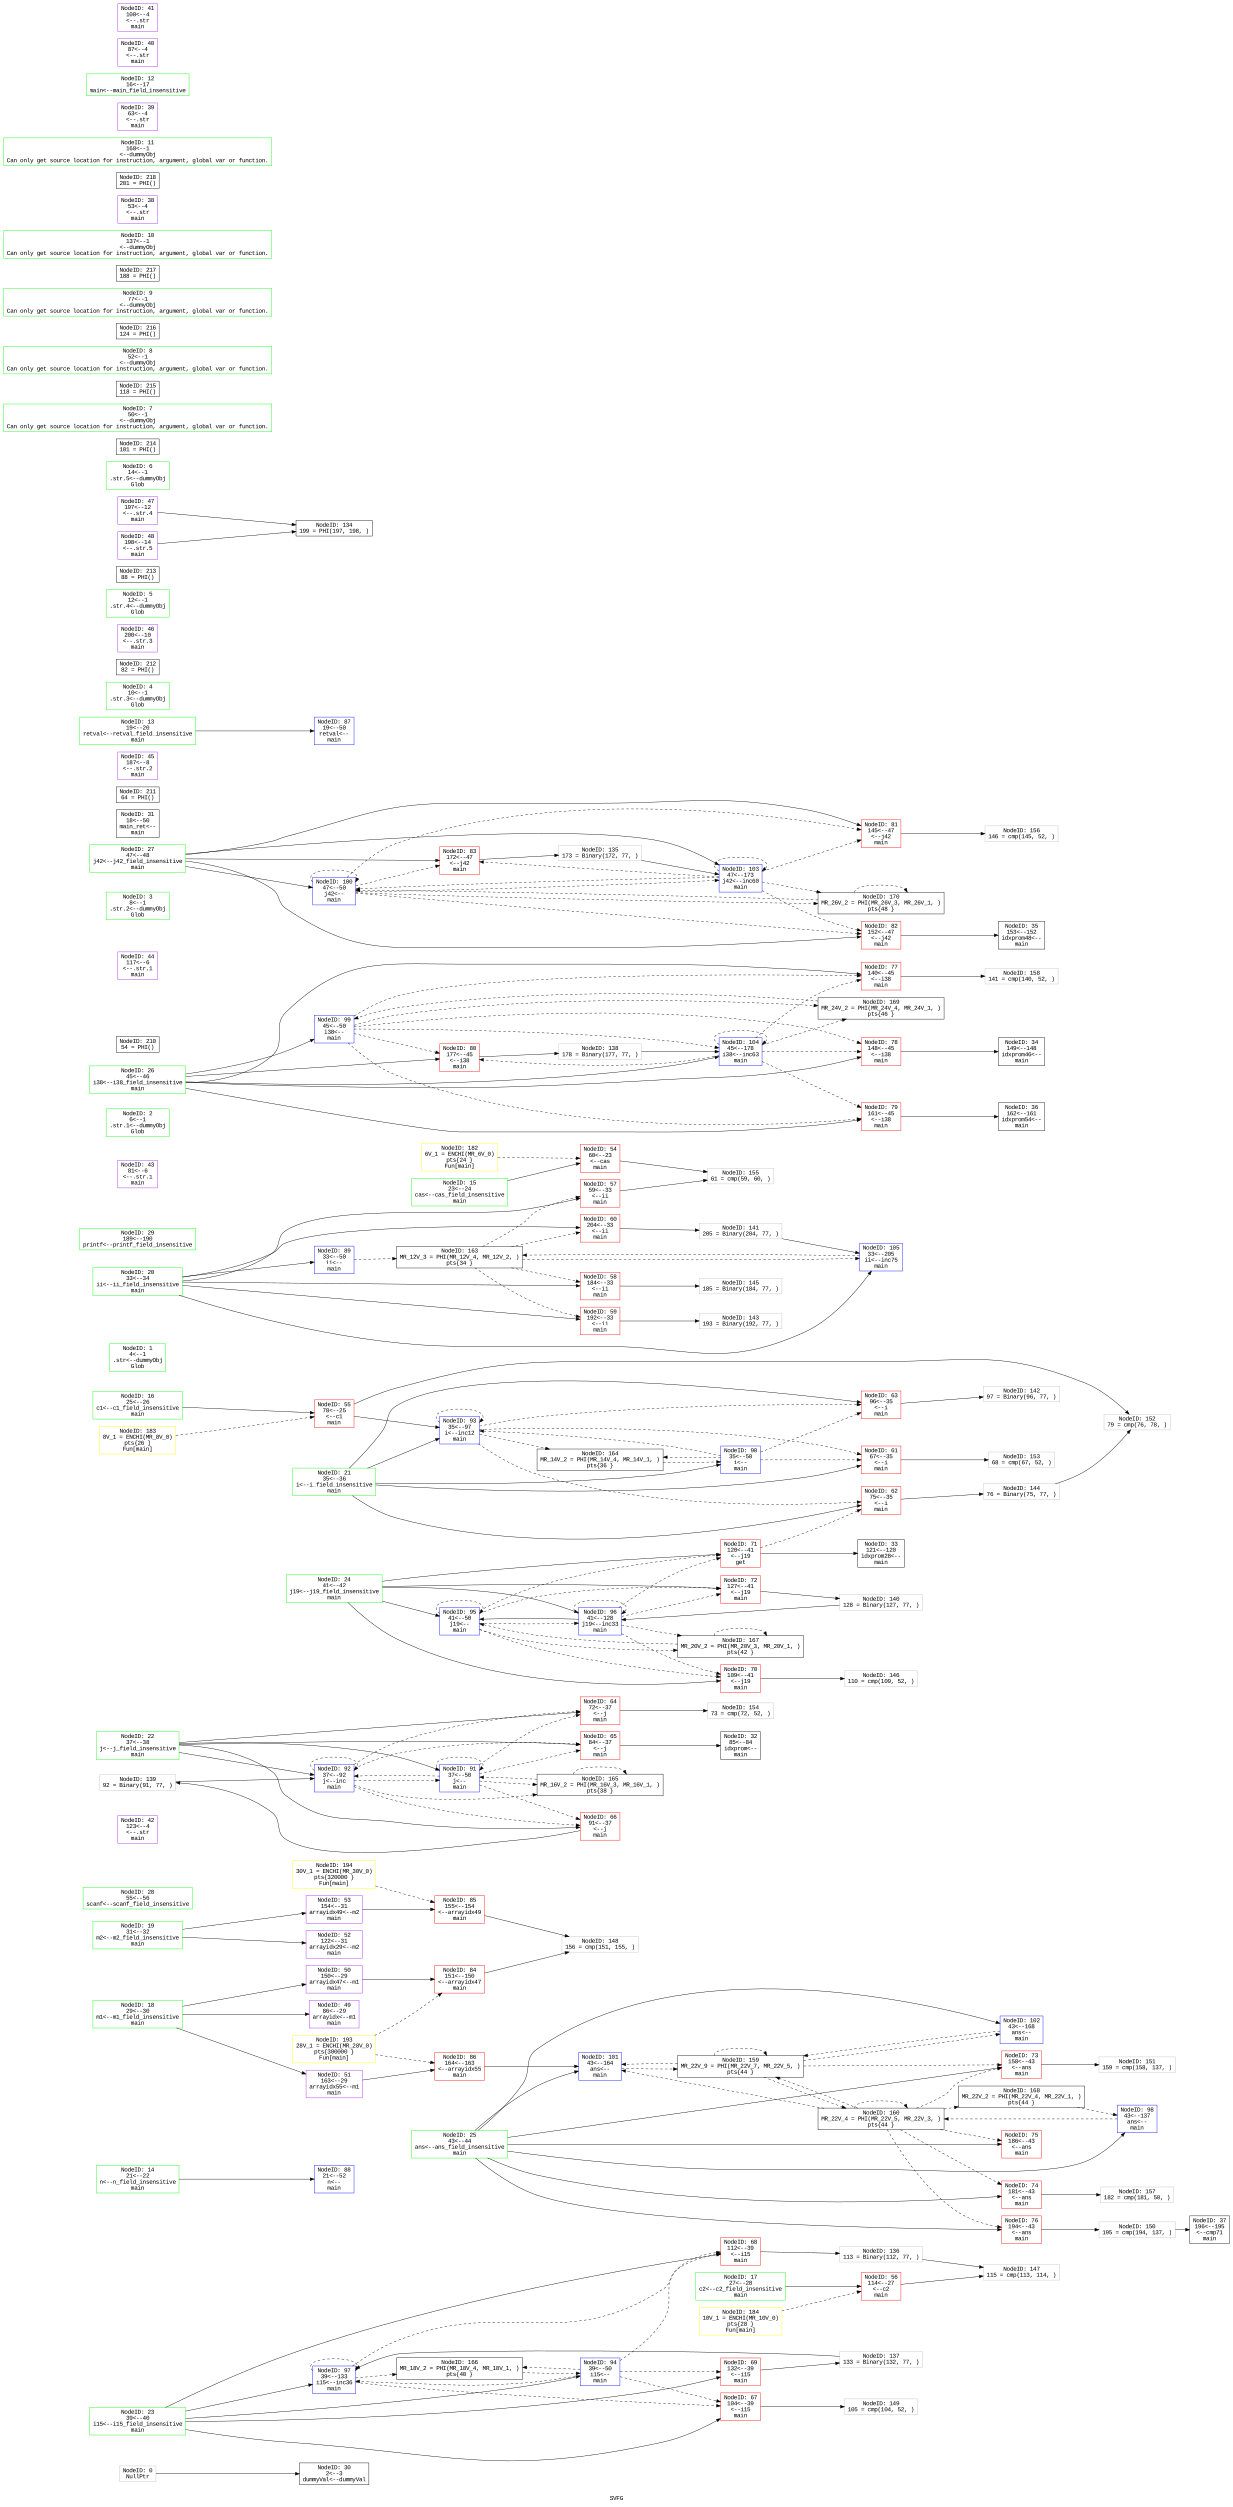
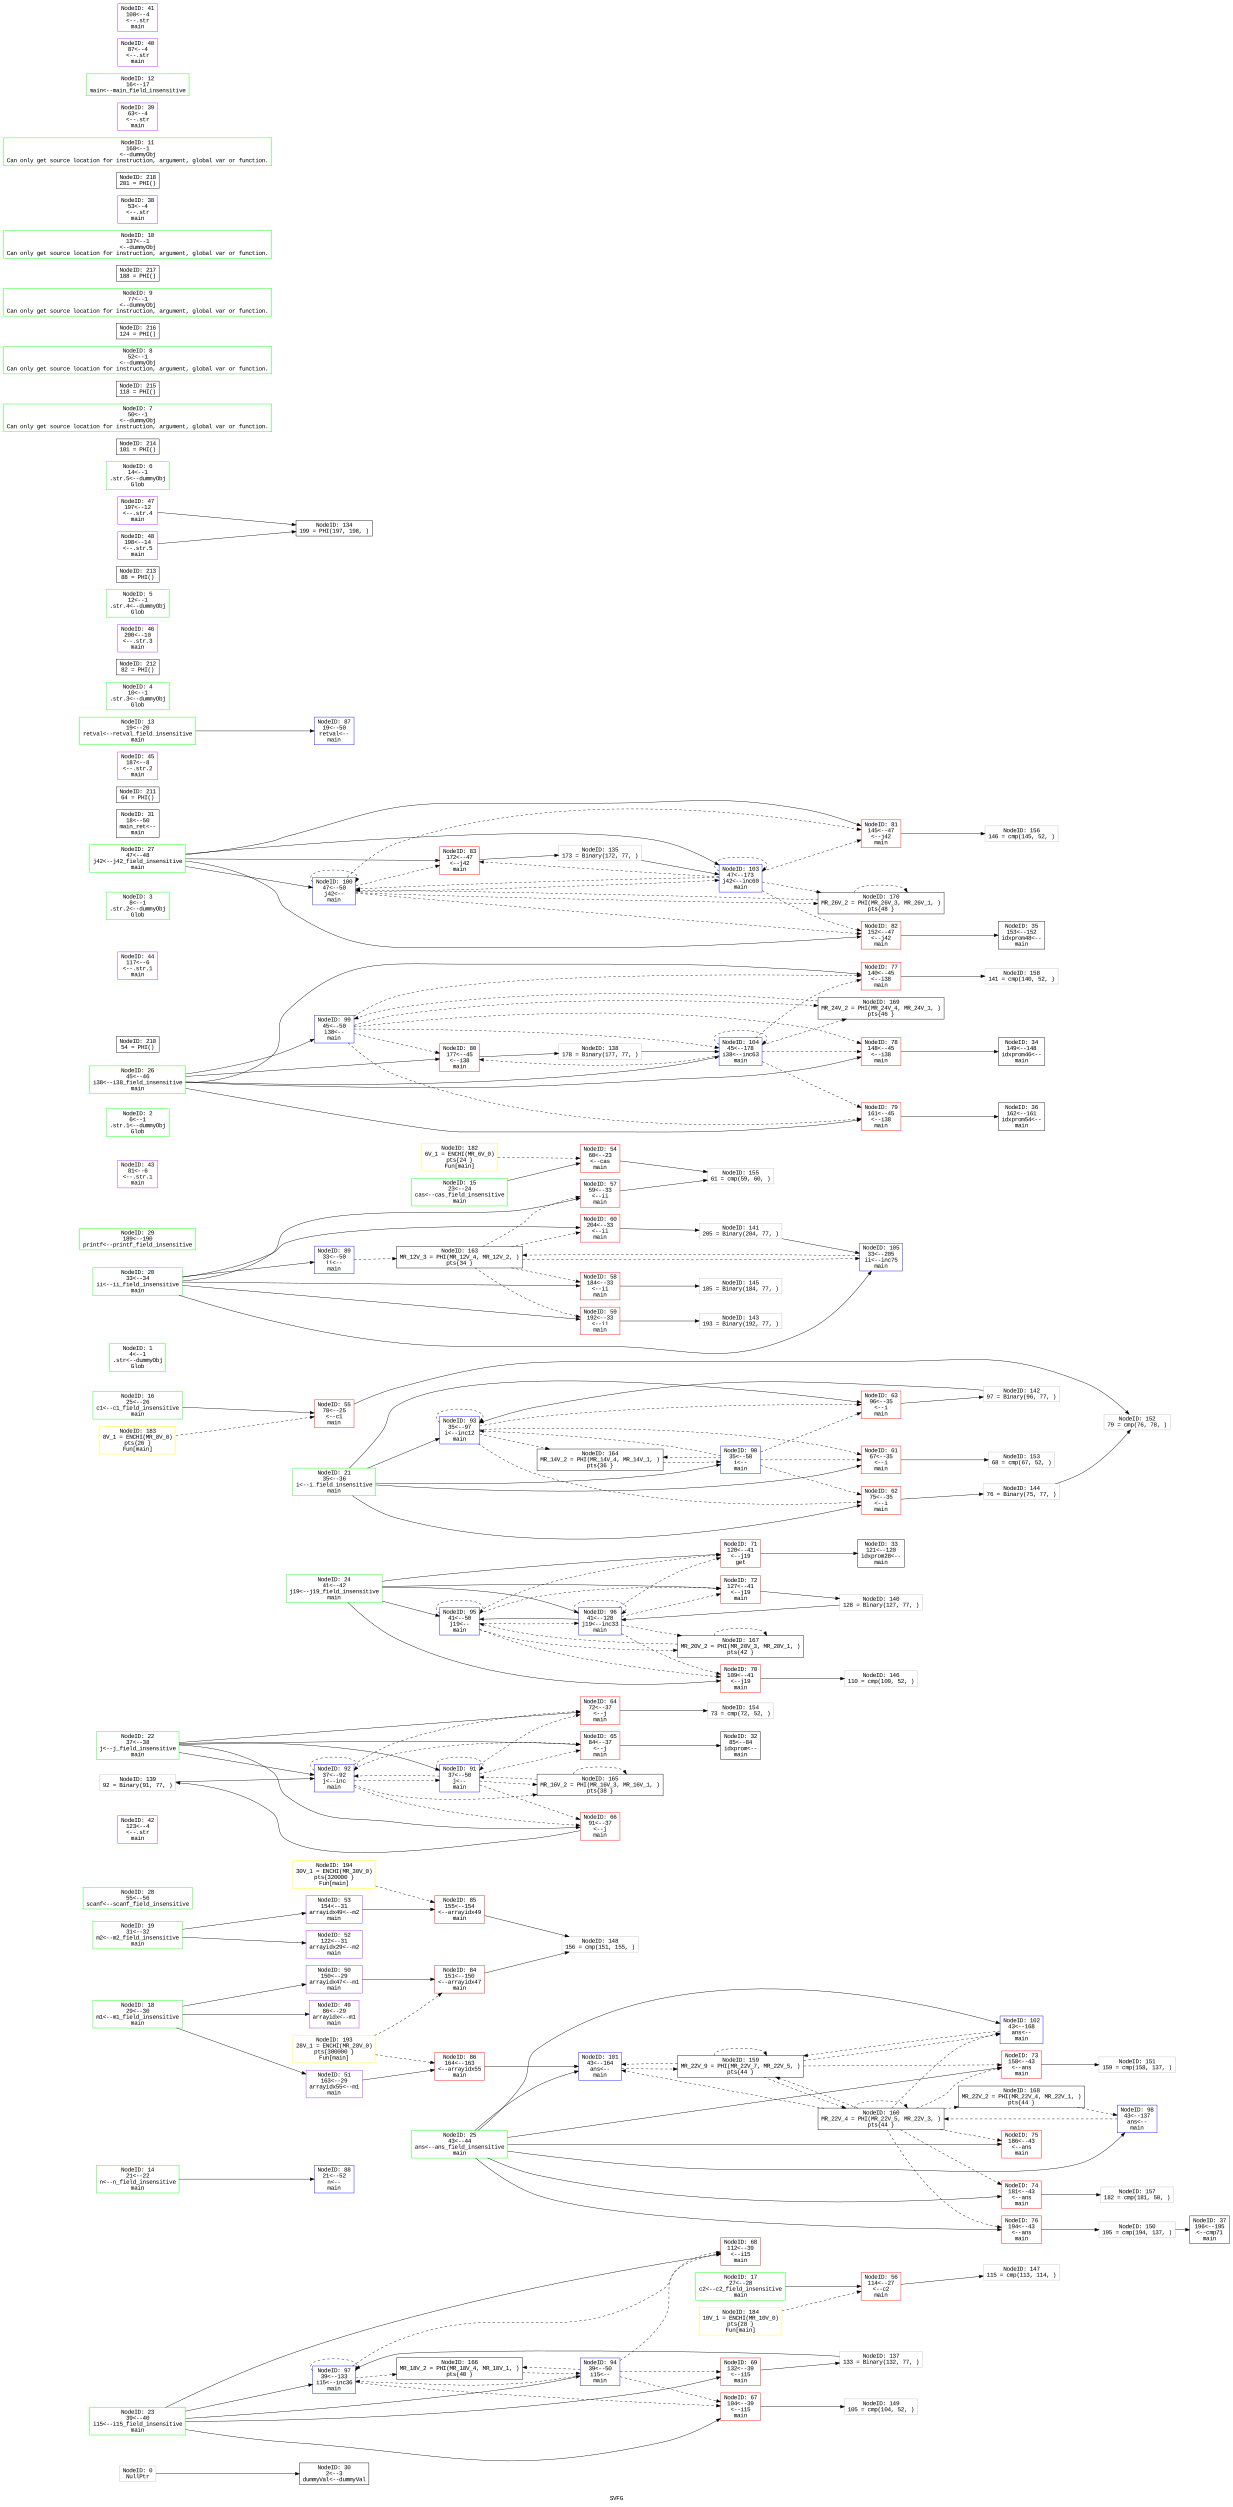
edge "NodeID: 55" -> "NodeID: 93": now "NodeID: 142" -> "NodeID: 93"
edge "NodeID: 71" -> "NodeID: 62": now "NodeID: 90" -> "NodeID: 62"
edge "NodeID: 160" -> "NodeID: 102": added
node "NodeID: 136": removed
